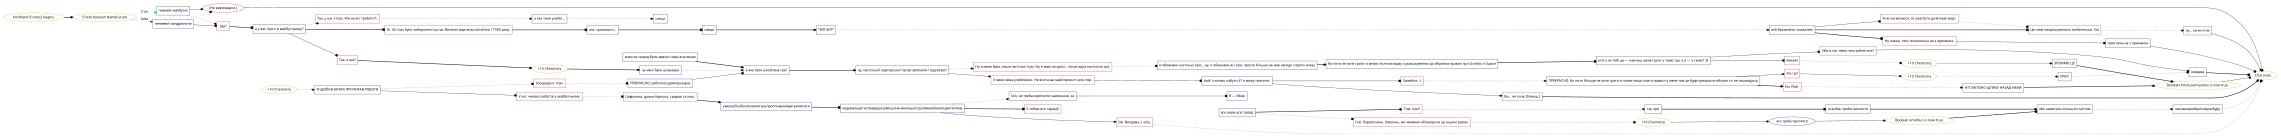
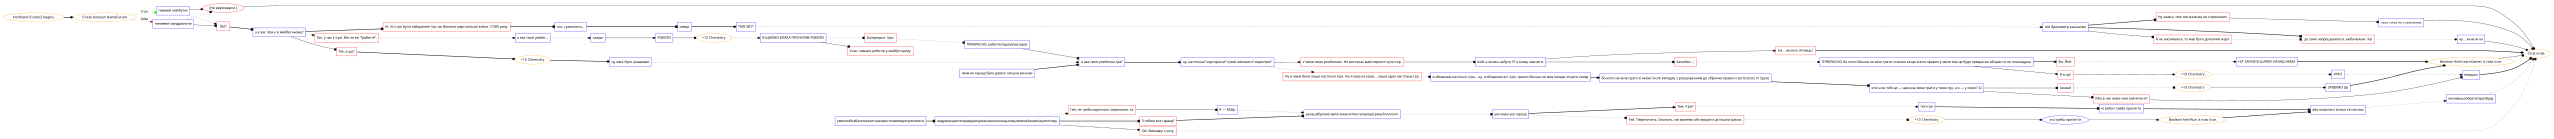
node "РОБОТИ": added
node "Гей, не треба короткого замикання. ха": color blue -> red
node "Цефалони, дрони Корпусу, свідомі та інші.": removed
node "ранішебулонетакпоганоапотімсталасяцясраньбллллллл": added
